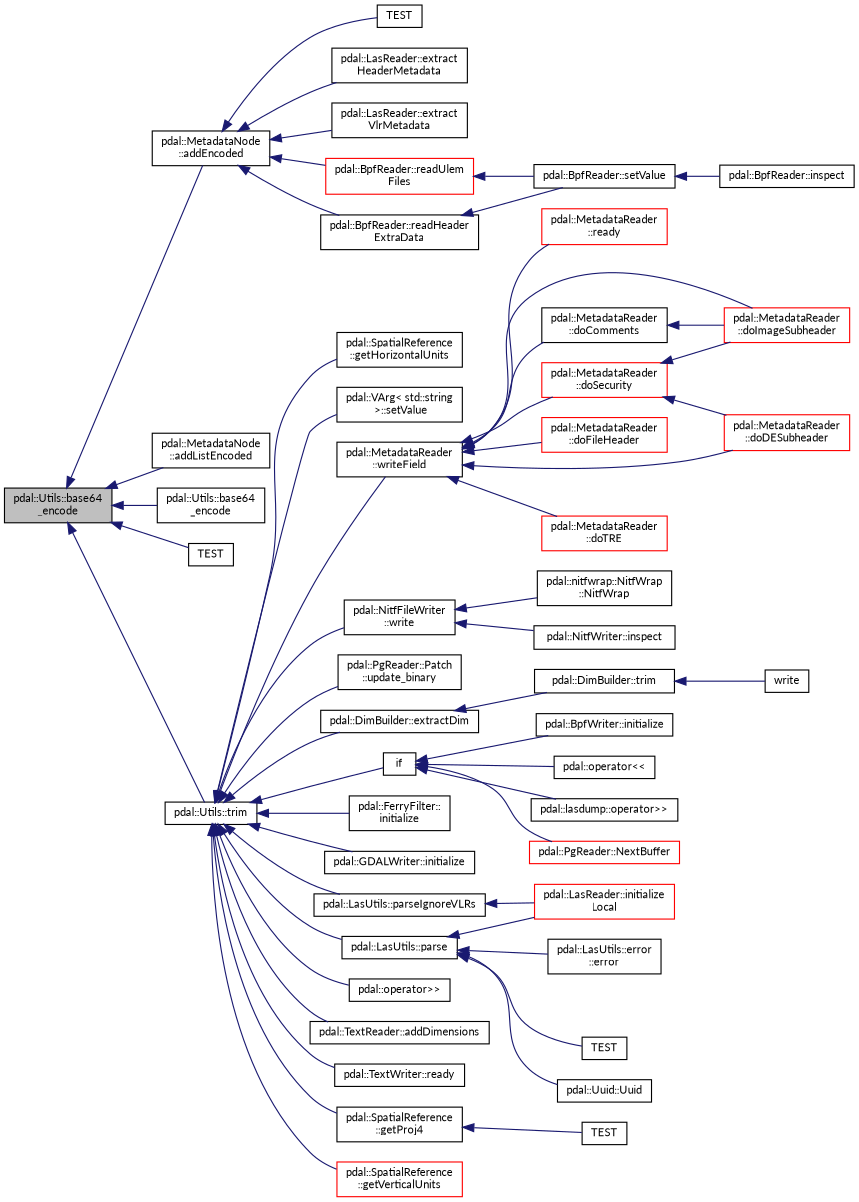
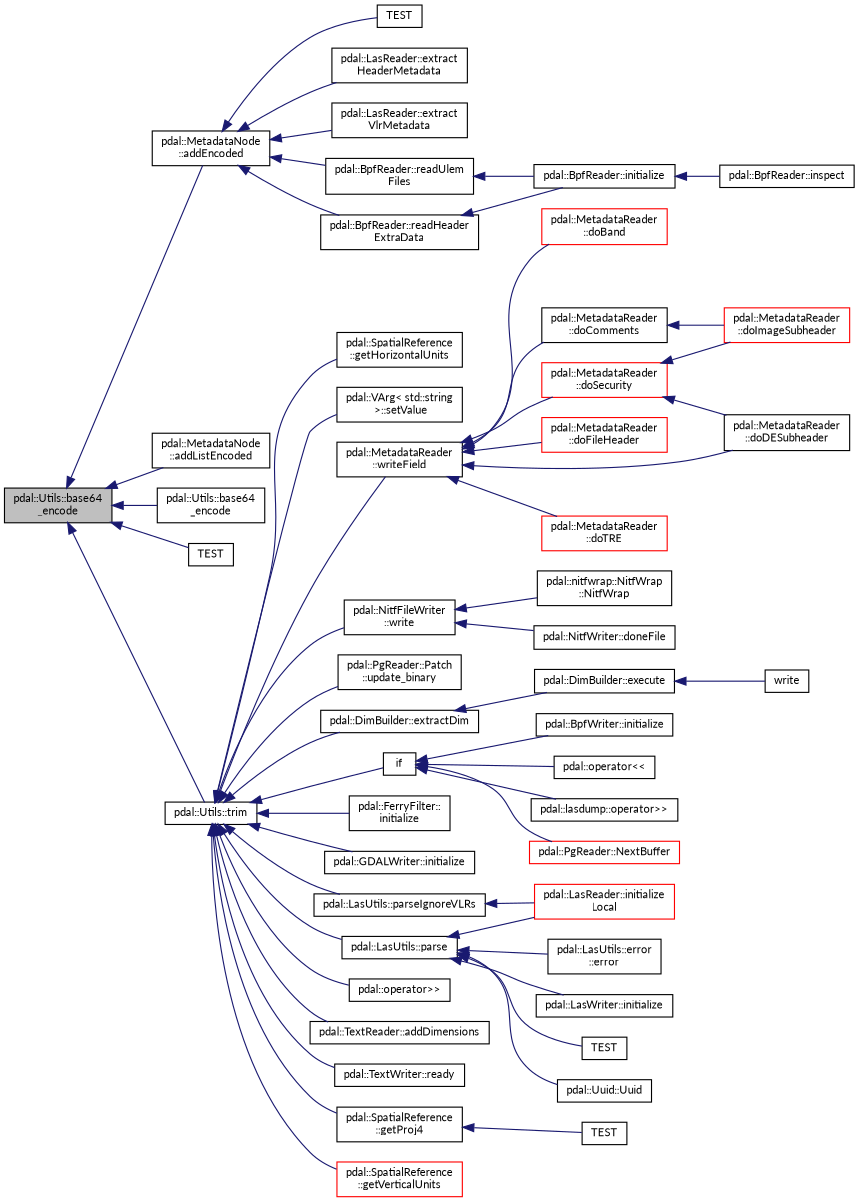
node "pdal::BpfReader::readUlem Files": color red -> black
node "pdal::BpfReader::setValue": label "pdal::BpfReader::setValue" -> "pdal::BpfReader::initialize"
node "pdal::MetadataReader ::ready": label "pdal::MetadataReader ::ready" -> "pdal::MetadataReader ::doBand"
edge "pdal::MetadataReader ::doImageSubheader" -> "pdal::MetadataReader ::writeField": removed
node "pdal::MetadataReader ::doDESubheader": color red -> black
node "pdal::NitfWriter::inspect": label "pdal::NitfWriter::inspect" -> "pdal::NitfWriter::doneFile"
node "pdal::DimBuilder::trim": label "pdal::DimBuilder::trim" -> "pdal::DimBuilder::execute"
node "pdal::LasWriter::initialize": added
